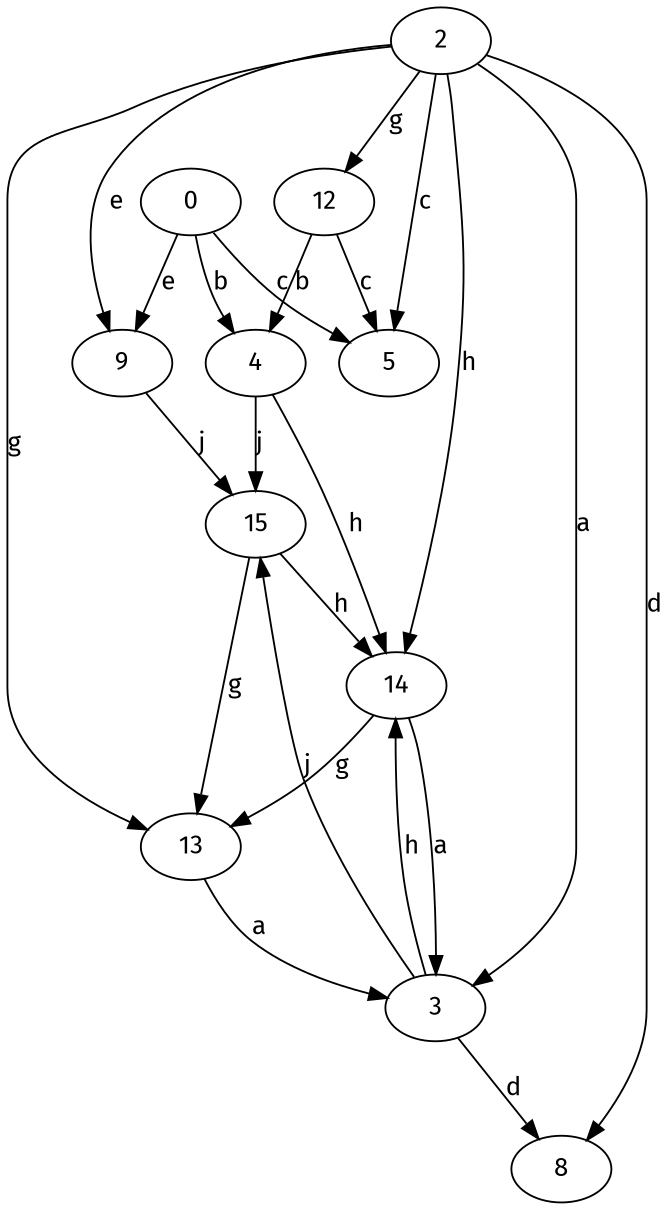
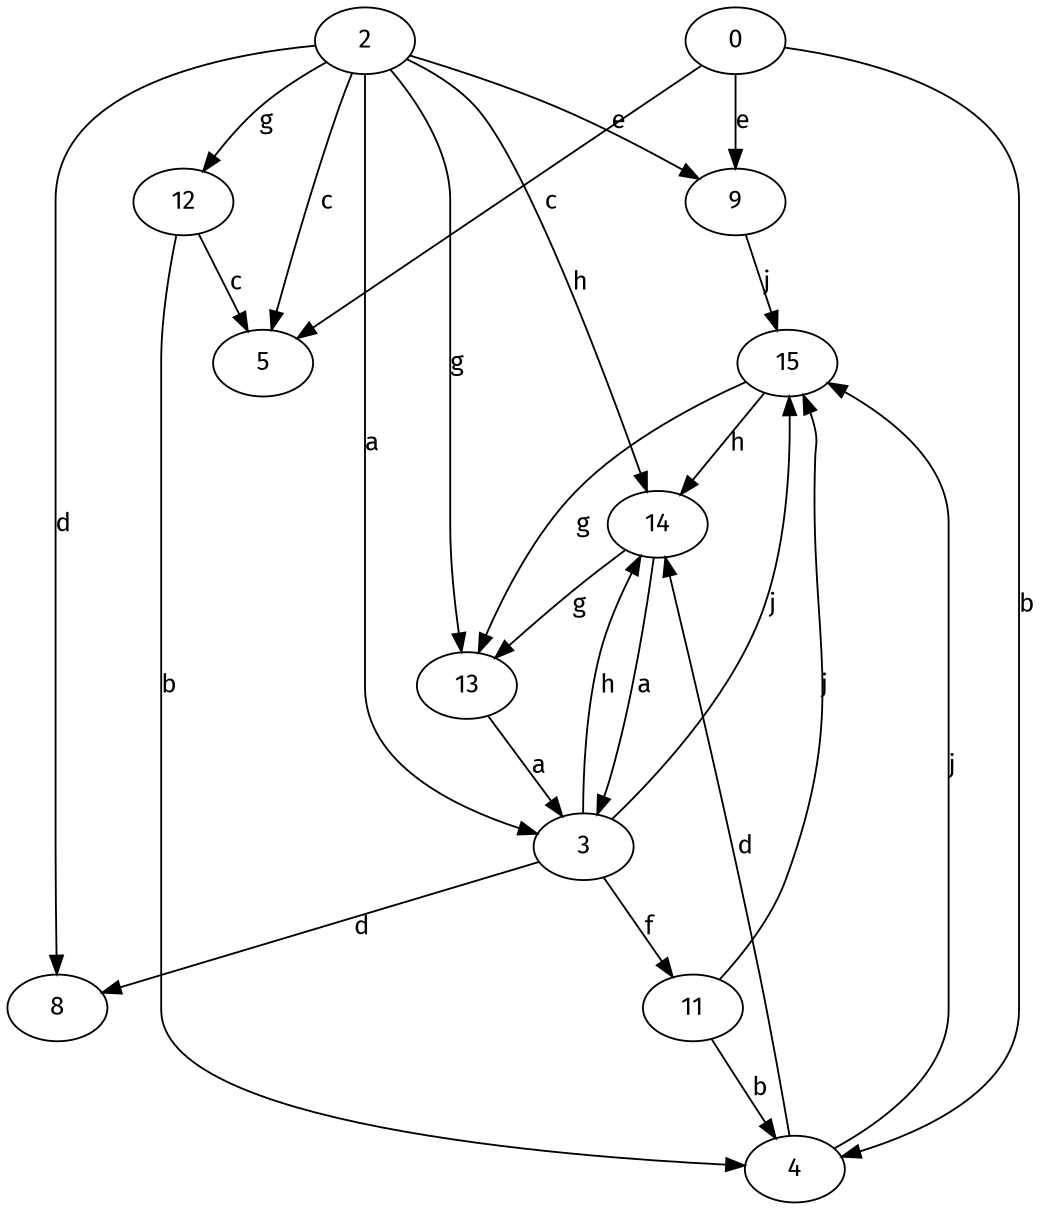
edge "4" -> "14": label "h" -> "d"
node "11": added
